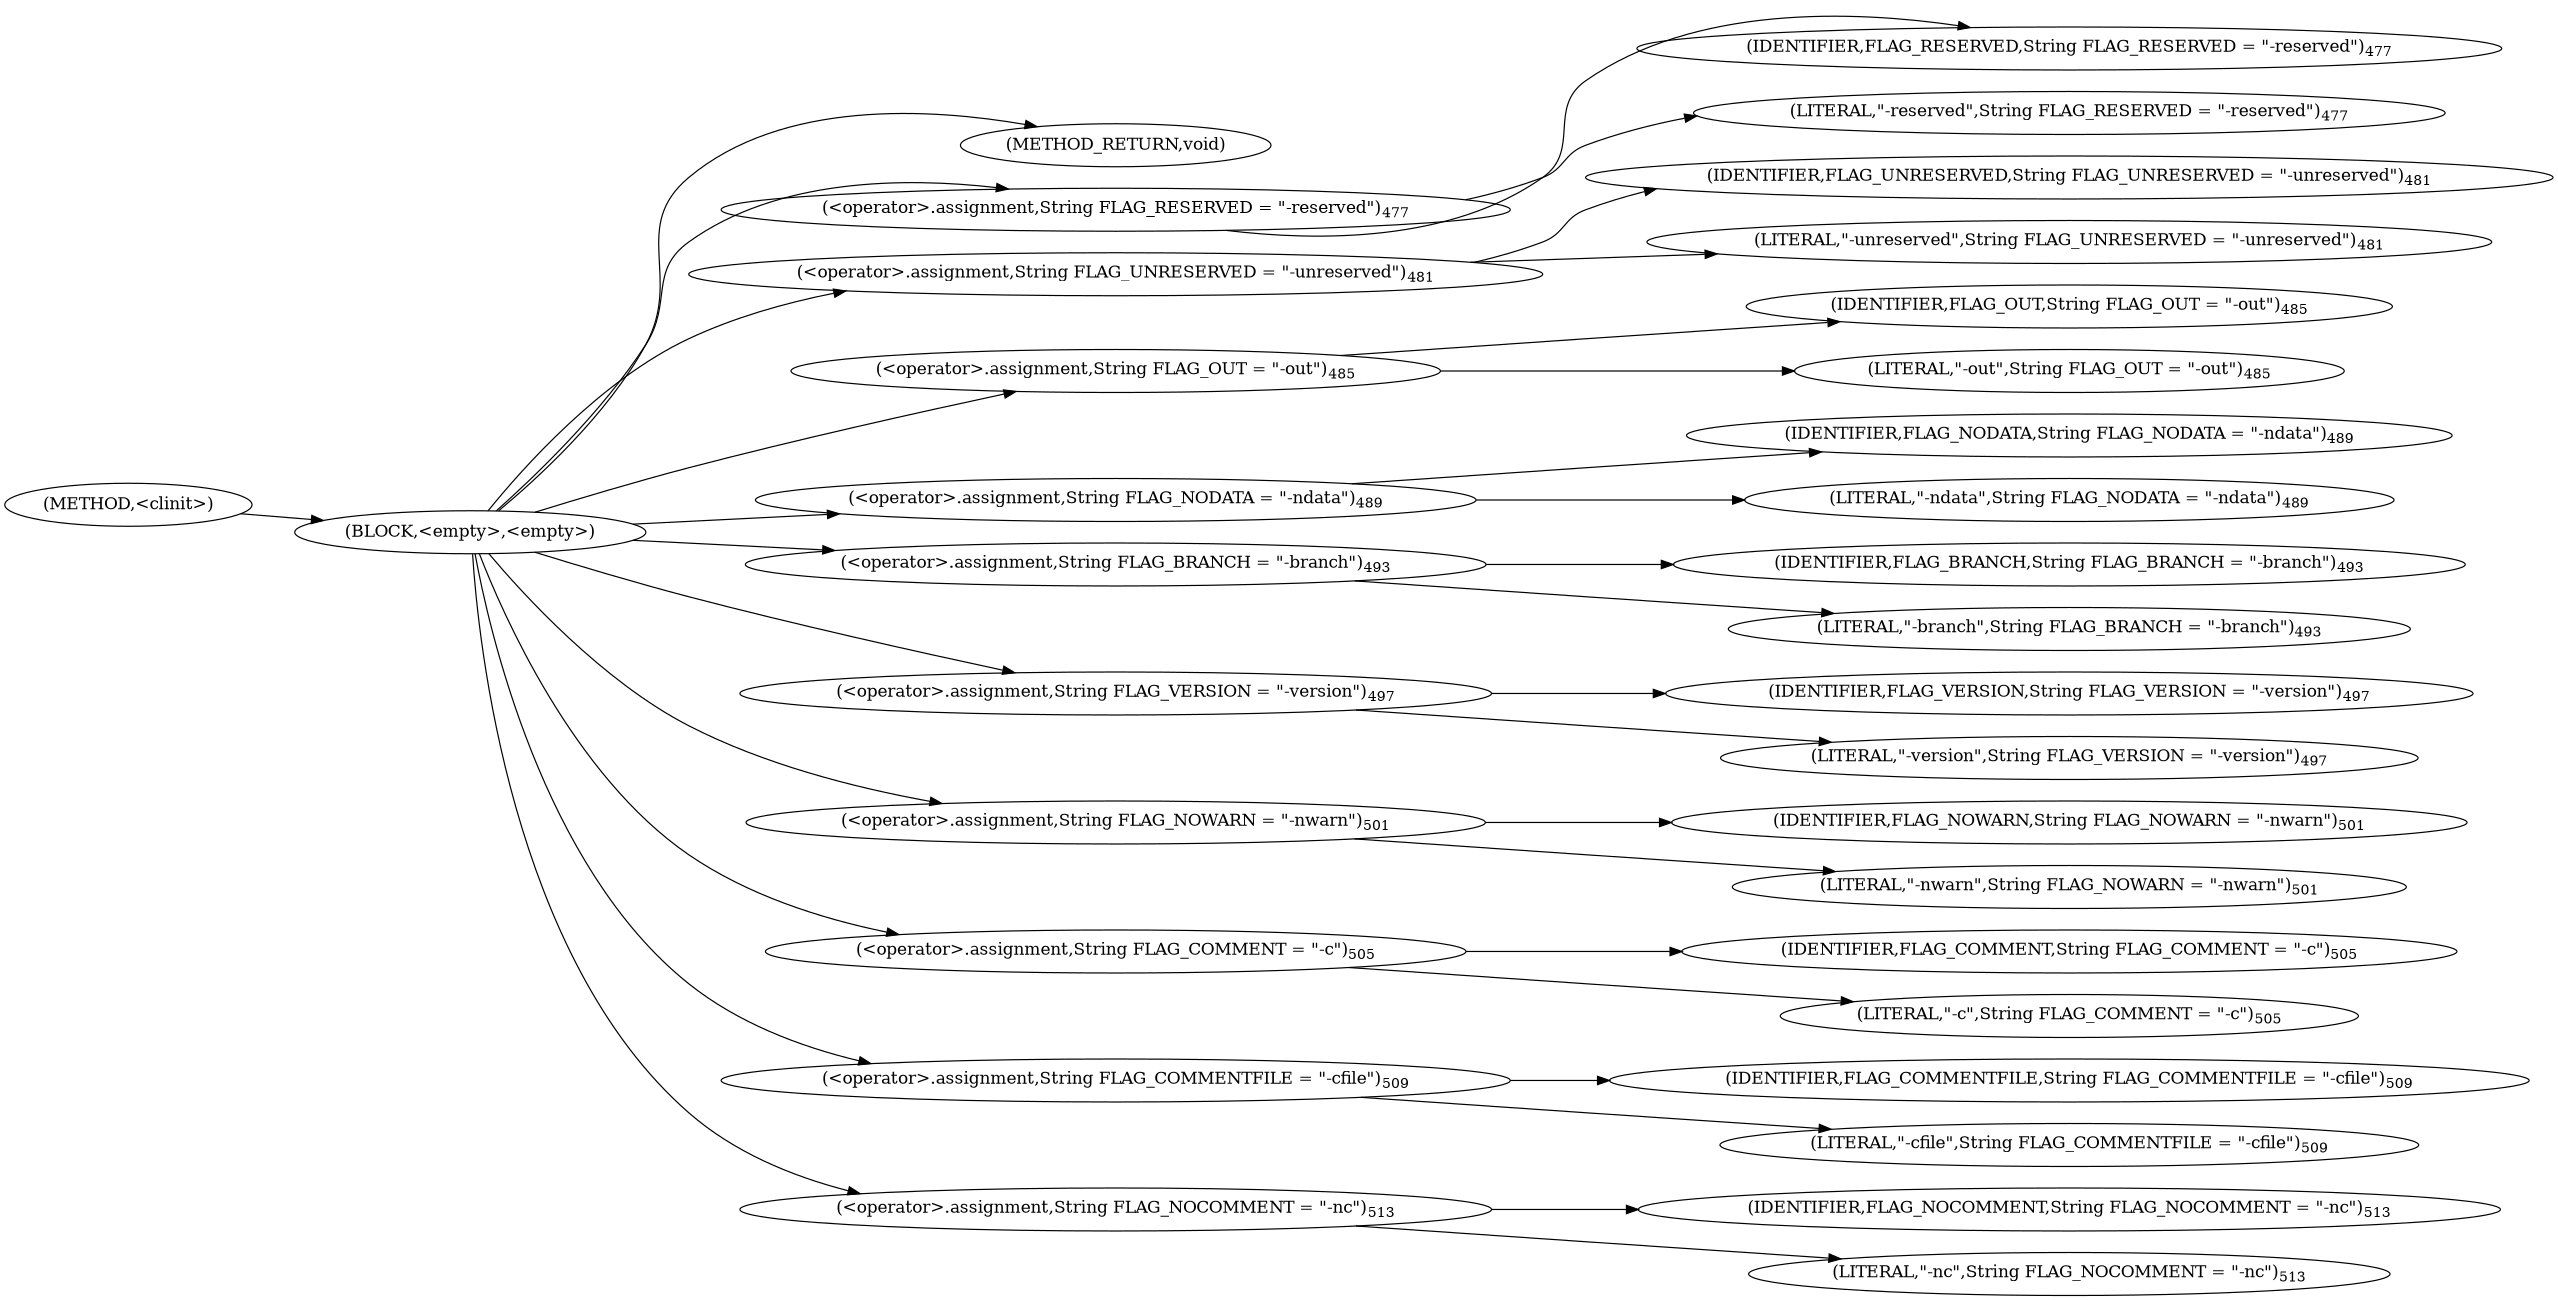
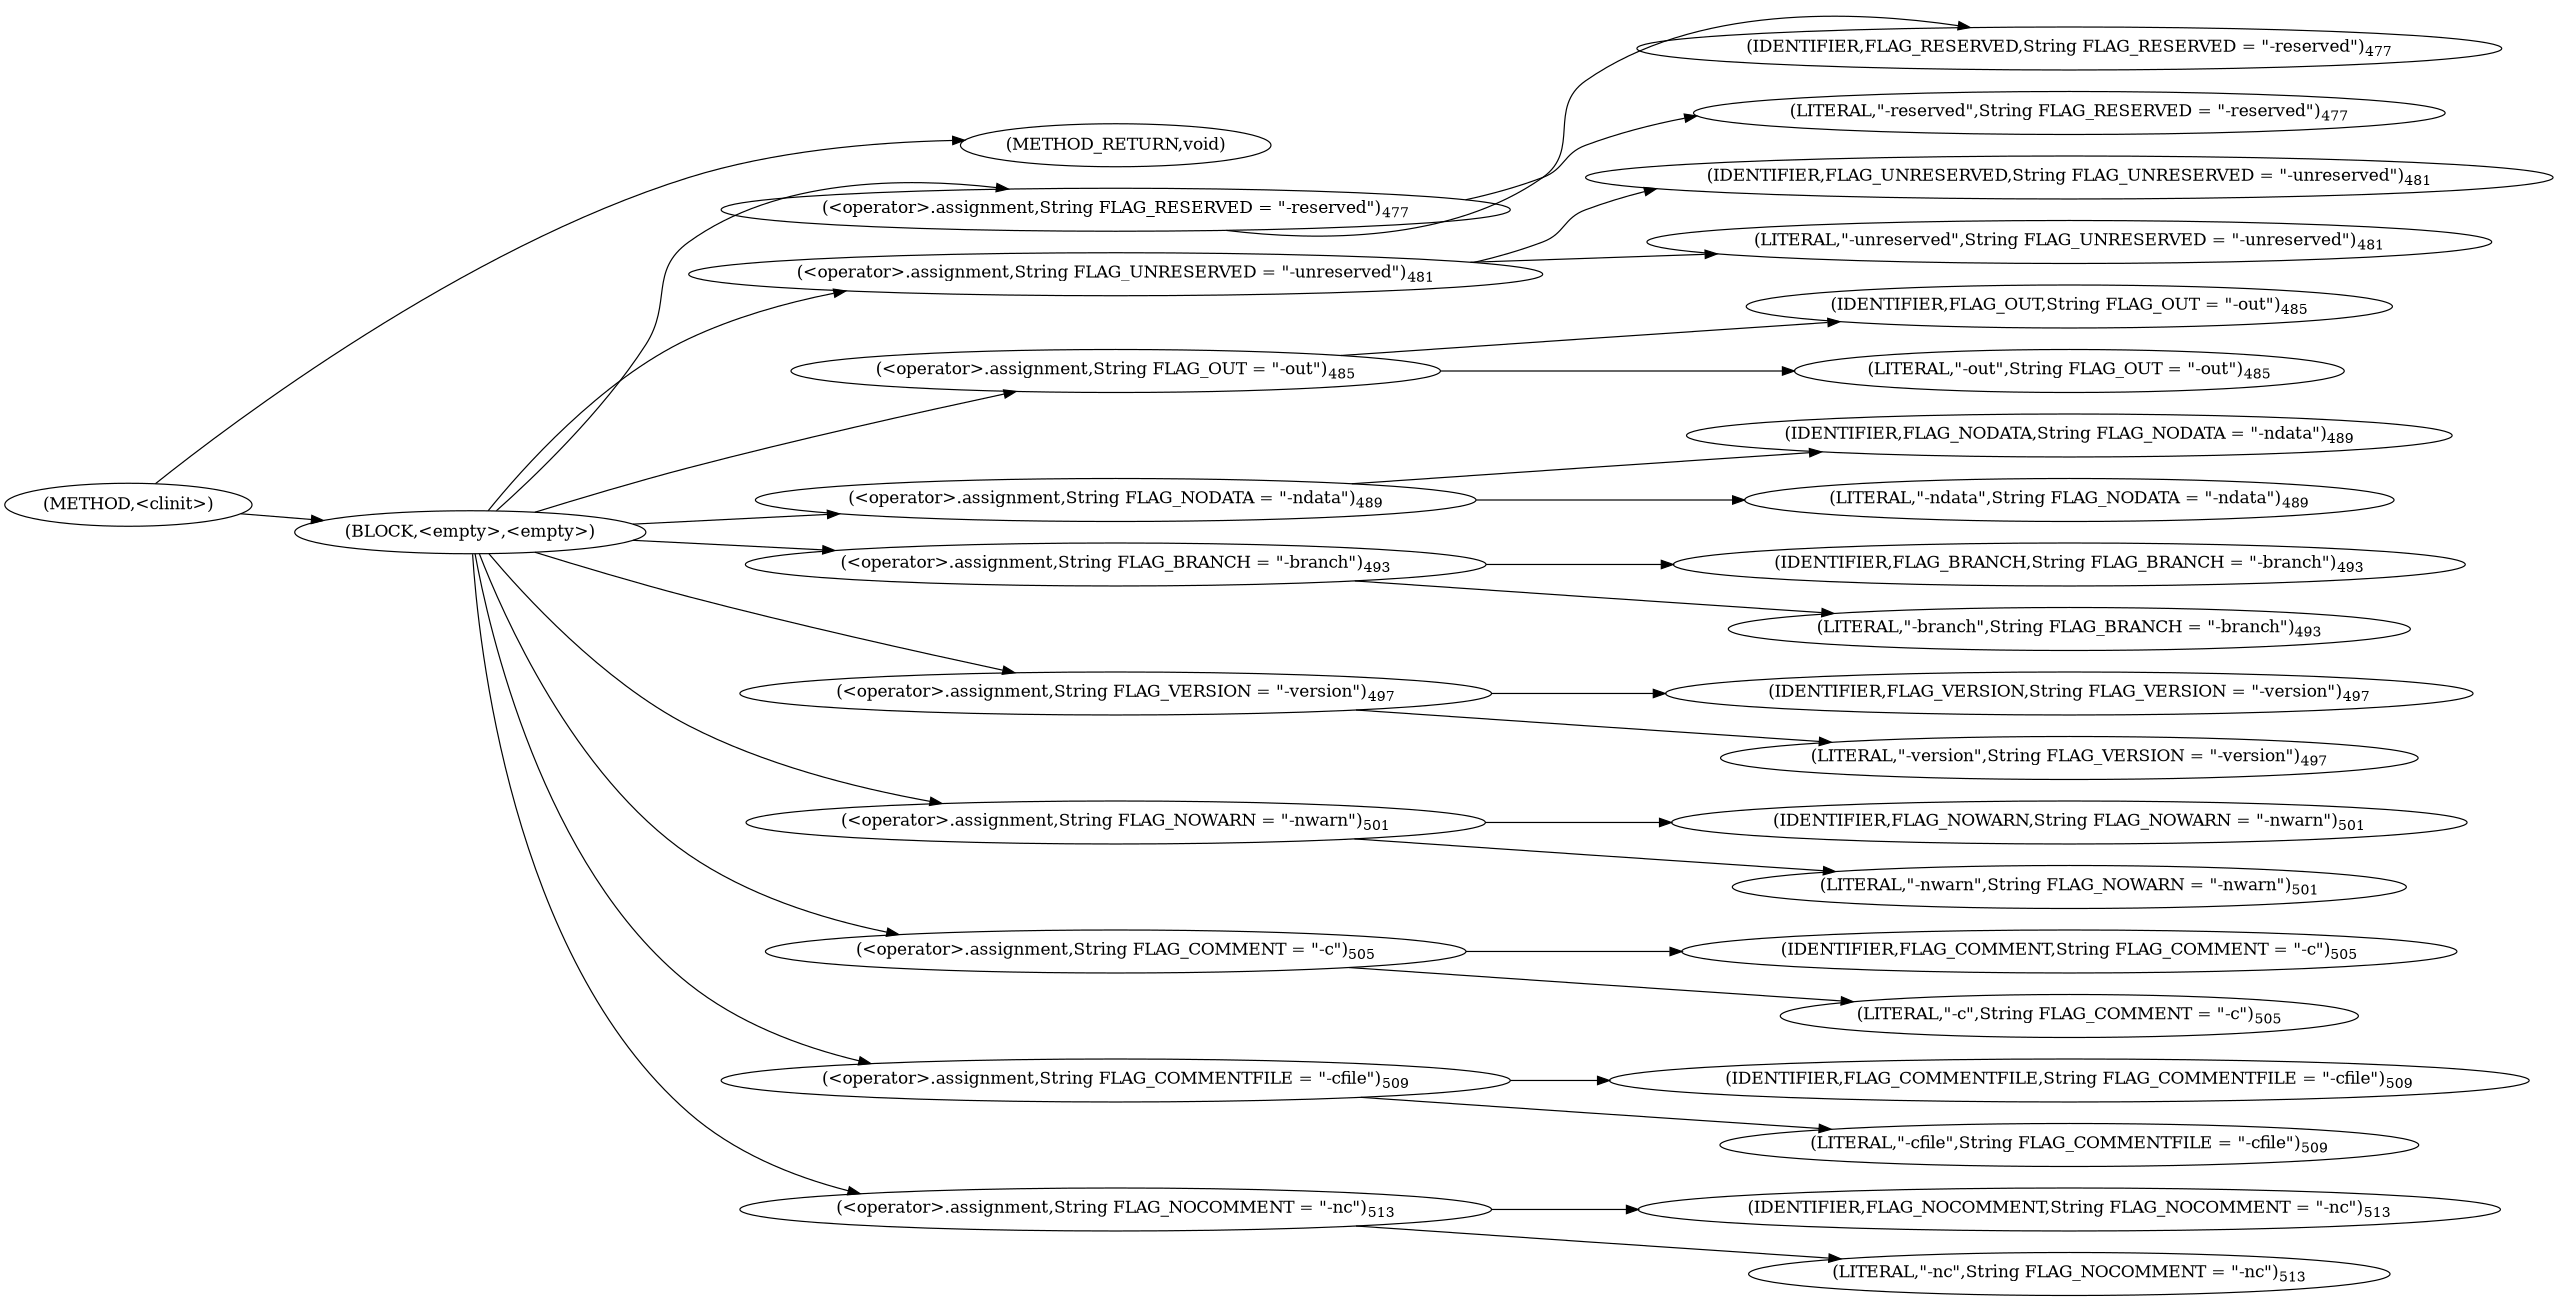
edge "(BLOCK,<empty>,<empty>)" -> "(METHOD_RETURN,void)": now "(METHOD,<clinit>)" -> "(METHOD_RETURN,void)"
